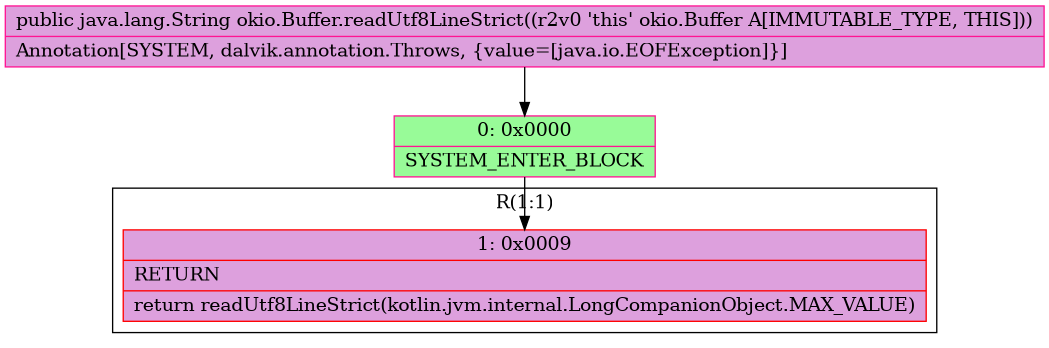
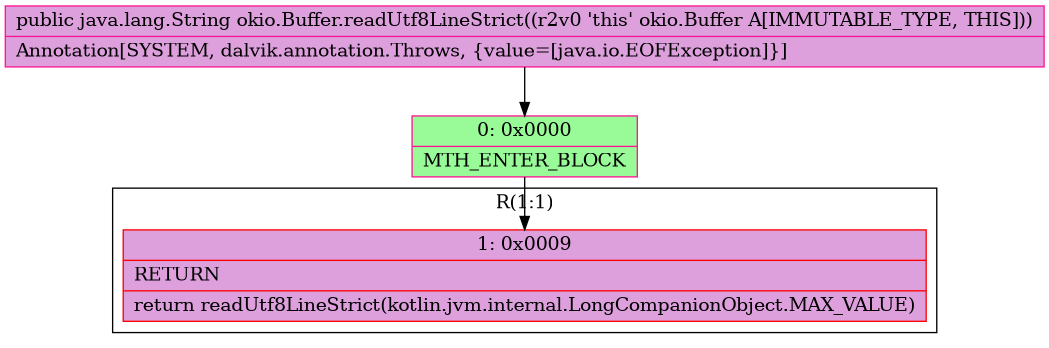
node "0: 0x0000": text "SYSTEM_ENTER_BLOCK" -> "MTH_ENTER_BLOCK"
